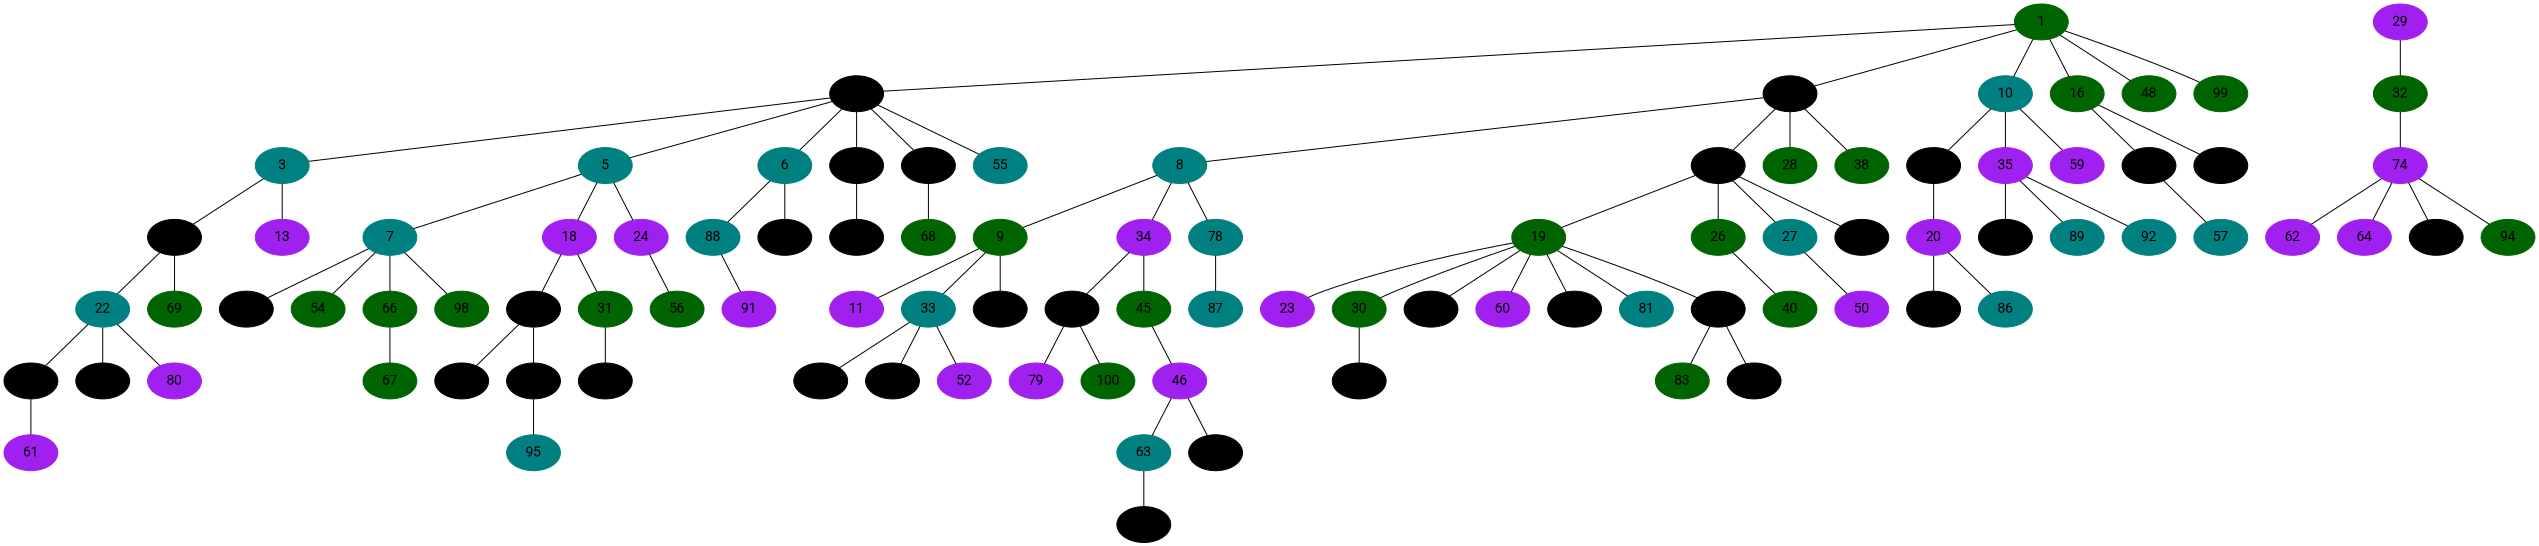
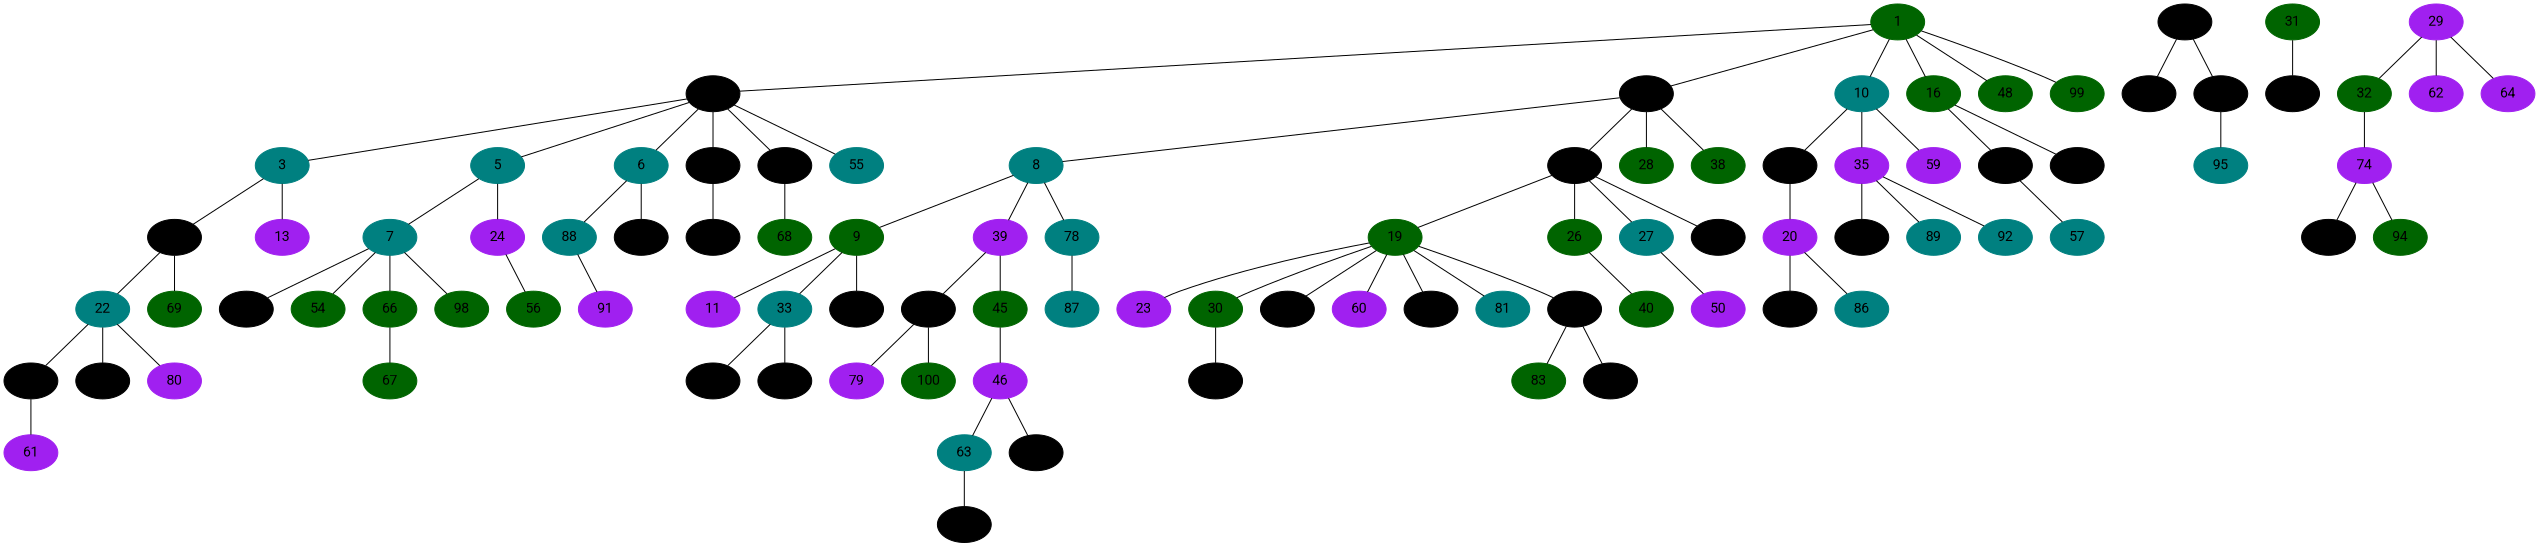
edge "74" -- "64": now "29" -- "64"
edge "74" -- "62": now "29" -- "62"
node "18": removed
node "34": label "34" -> "39"
node "52": removed
